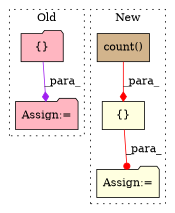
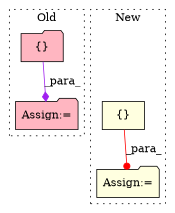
node "count()": removed
